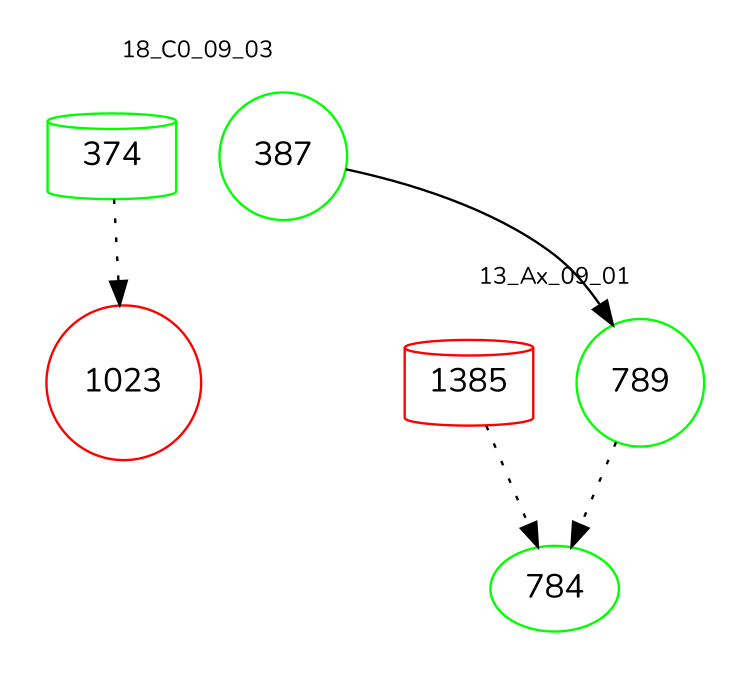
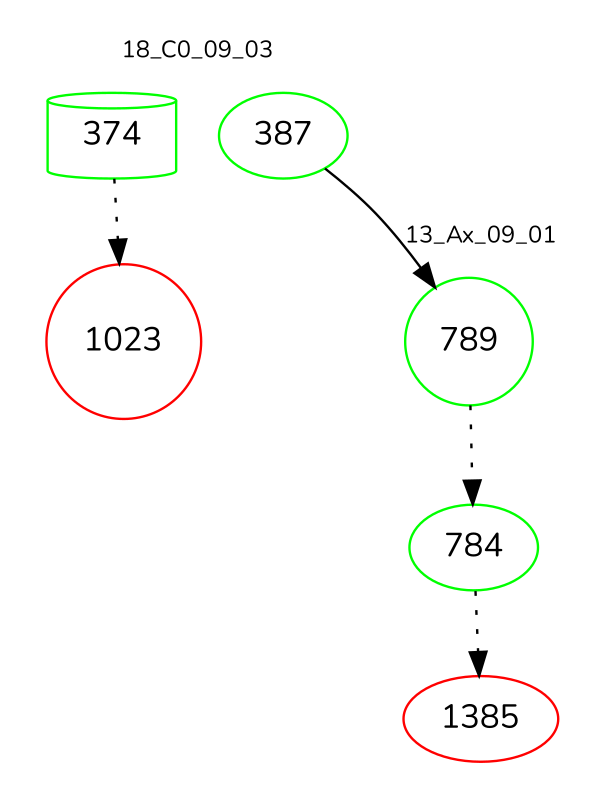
node "387": shape circle -> ellipse
node "1385": shape cylinder -> ellipse
edge "1385" -> "784": reversed
